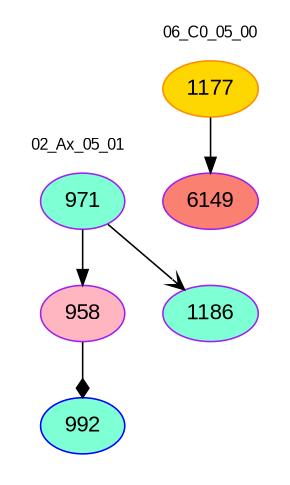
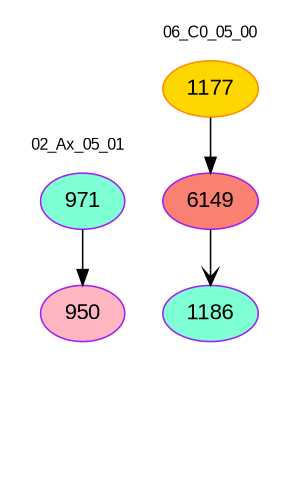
edge "971" -> "1186": now "6149" -> "1186"
node "958": label "958" -> "950"
node "992": removed
